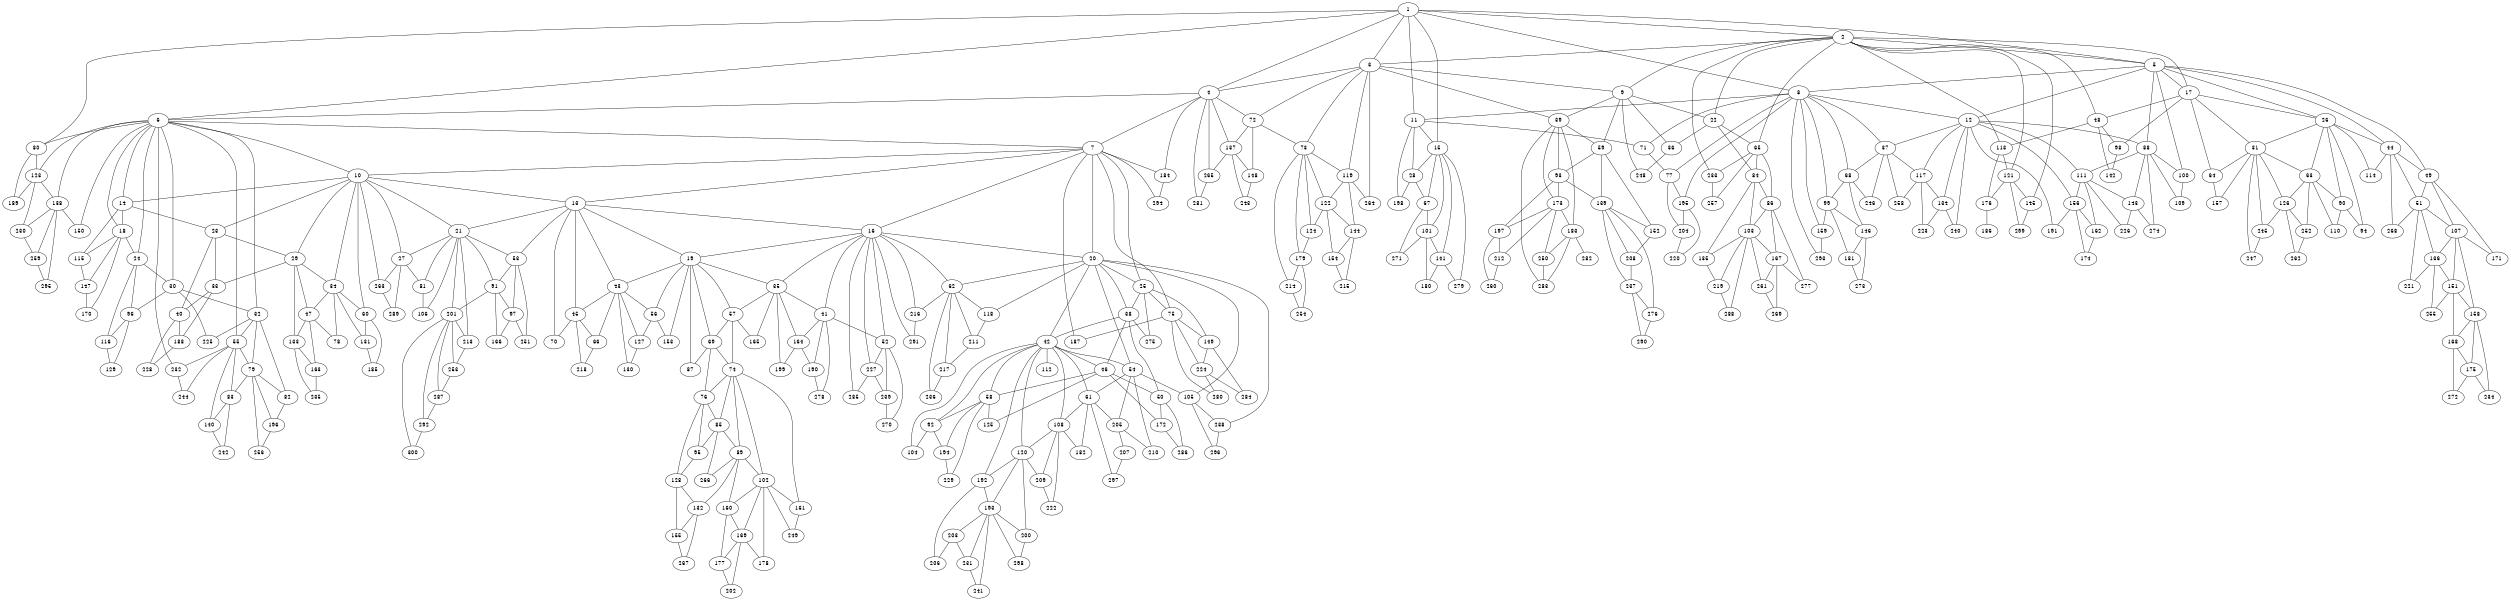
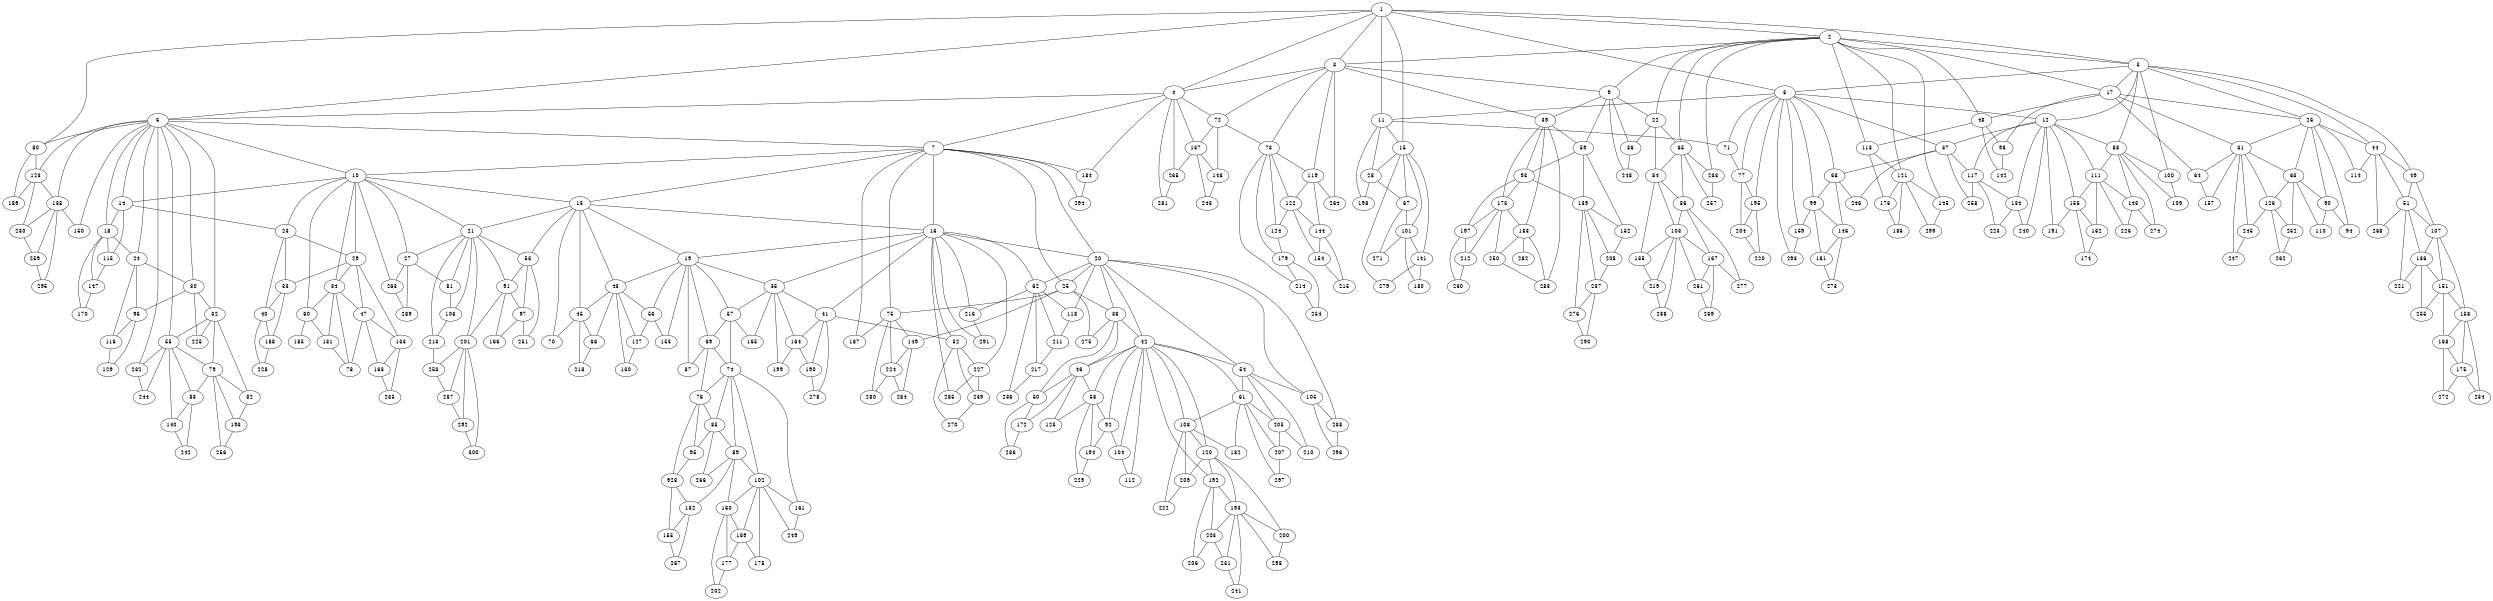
edge "121" -- "186": added
node "171": removed
edge "201" -- "213": now "106" -- "213"
edge "131" -- "185": now "131" -- "78"
edge "61" -- "207": added
edge "104" -- "112": added
node "128": label "128" -> "928"
edge "192" -- "203": added
edge "169" -- "202": now "160" -- "202"
